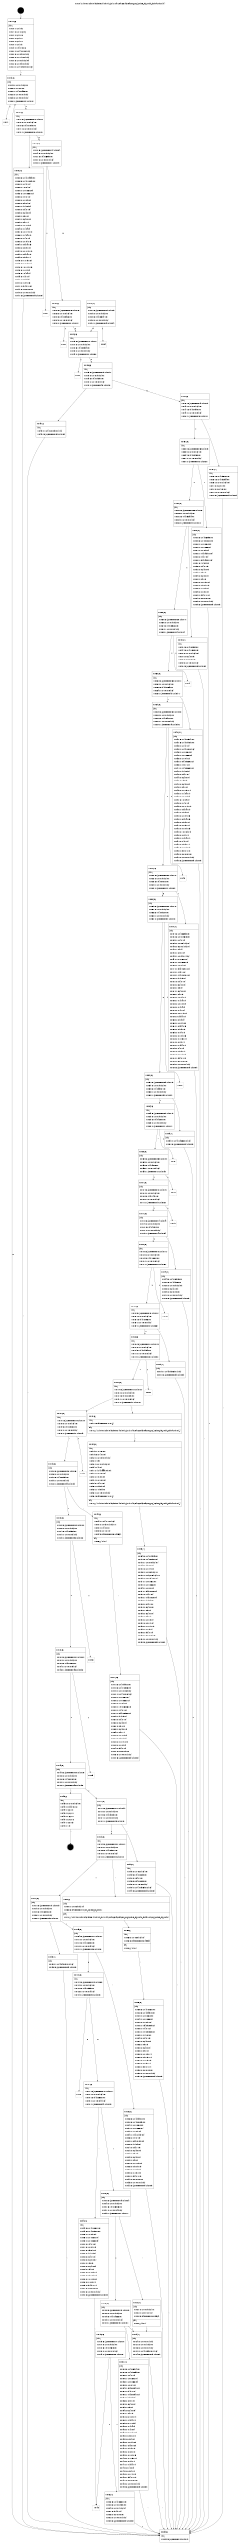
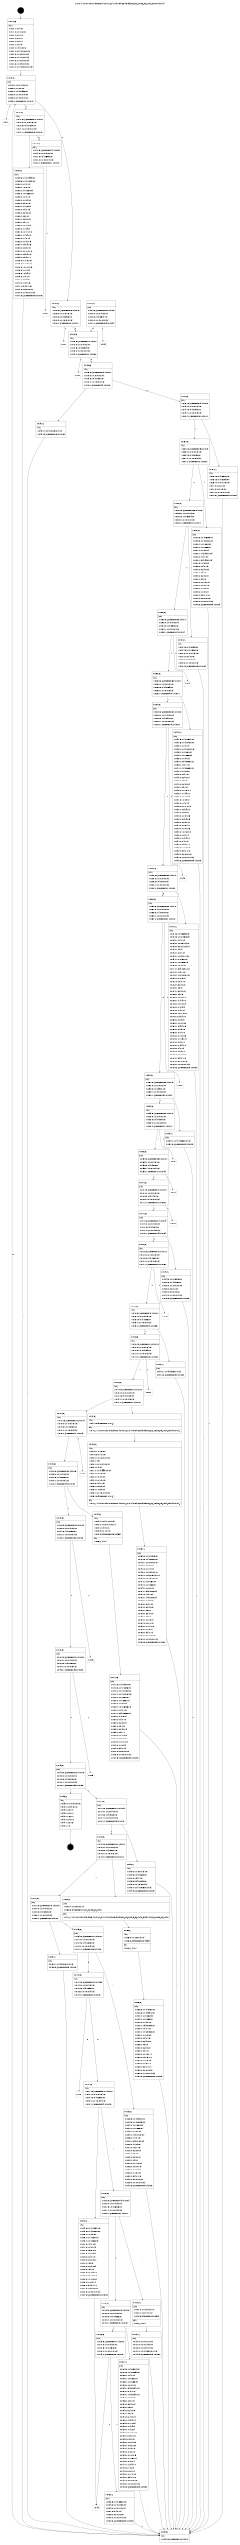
edge "0x40147a [22]" -> "0x401490 [22]": now "0x40144d [23]" -> "0x401490 [22]"
edge "0x4017c3 [25]" -> "0x40183f [21]": now "0x4017c3 [25]" -> "0x4017dc [25]"
